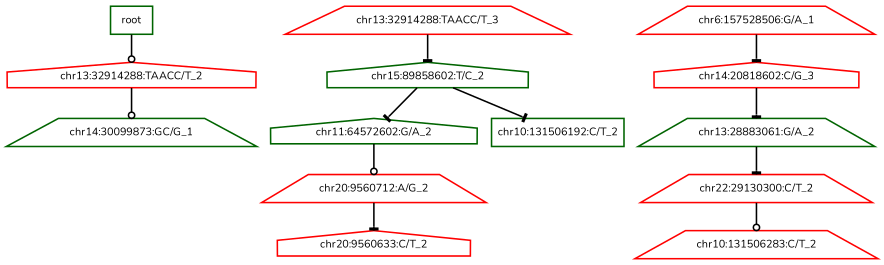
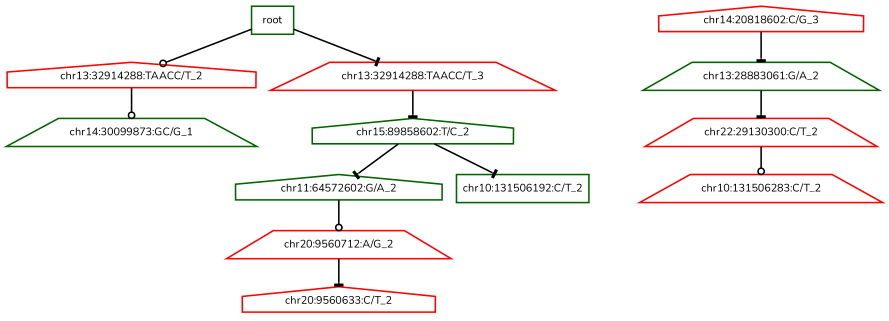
node "chr6:157528506:G/A_1": removed
edge "root" -> "chr13:32914288:TAACC/T_3": added
